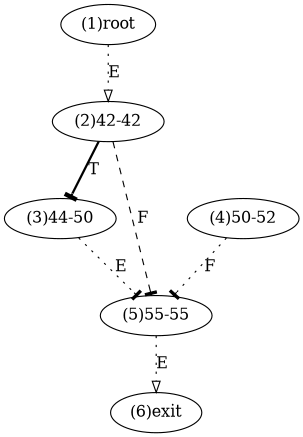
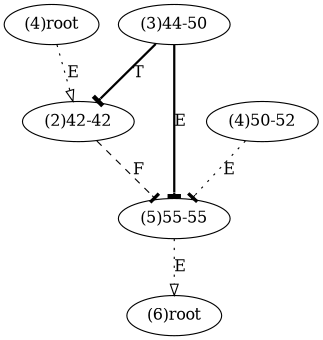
node "(1)root": label "(1)root" -> "(4)root"
edge "(2)42-42" -> "(3)44-50": reversed
edge "(3)44-50" -> "(5)55-55": style dotted -> bold
edge "(4)50-52" -> "(5)55-55": label "F" -> "E"
node "(6)exit": label "(6)exit" -> "(6)root"
